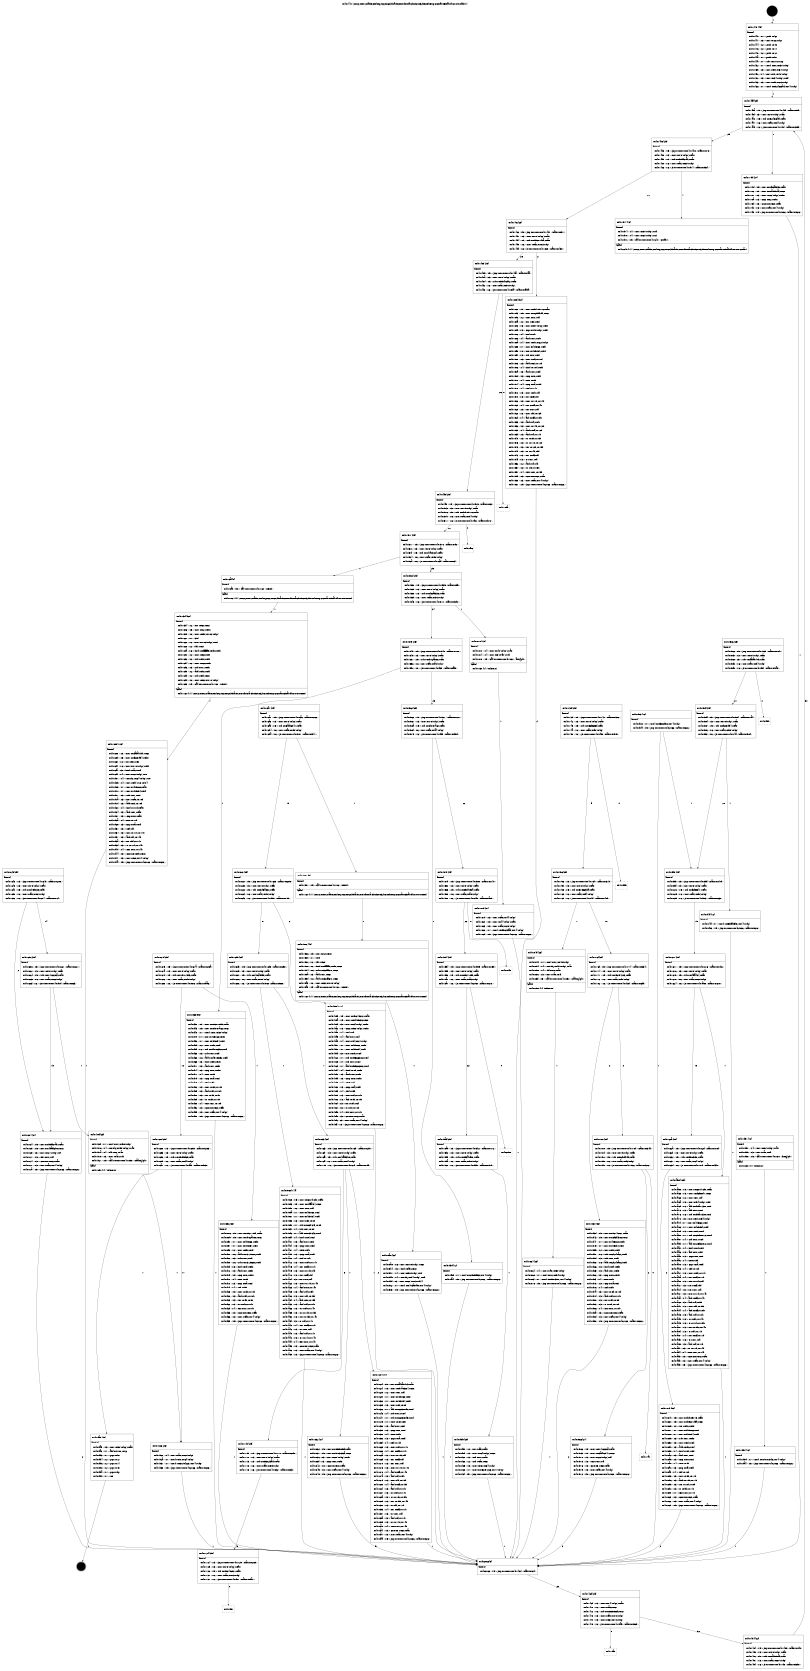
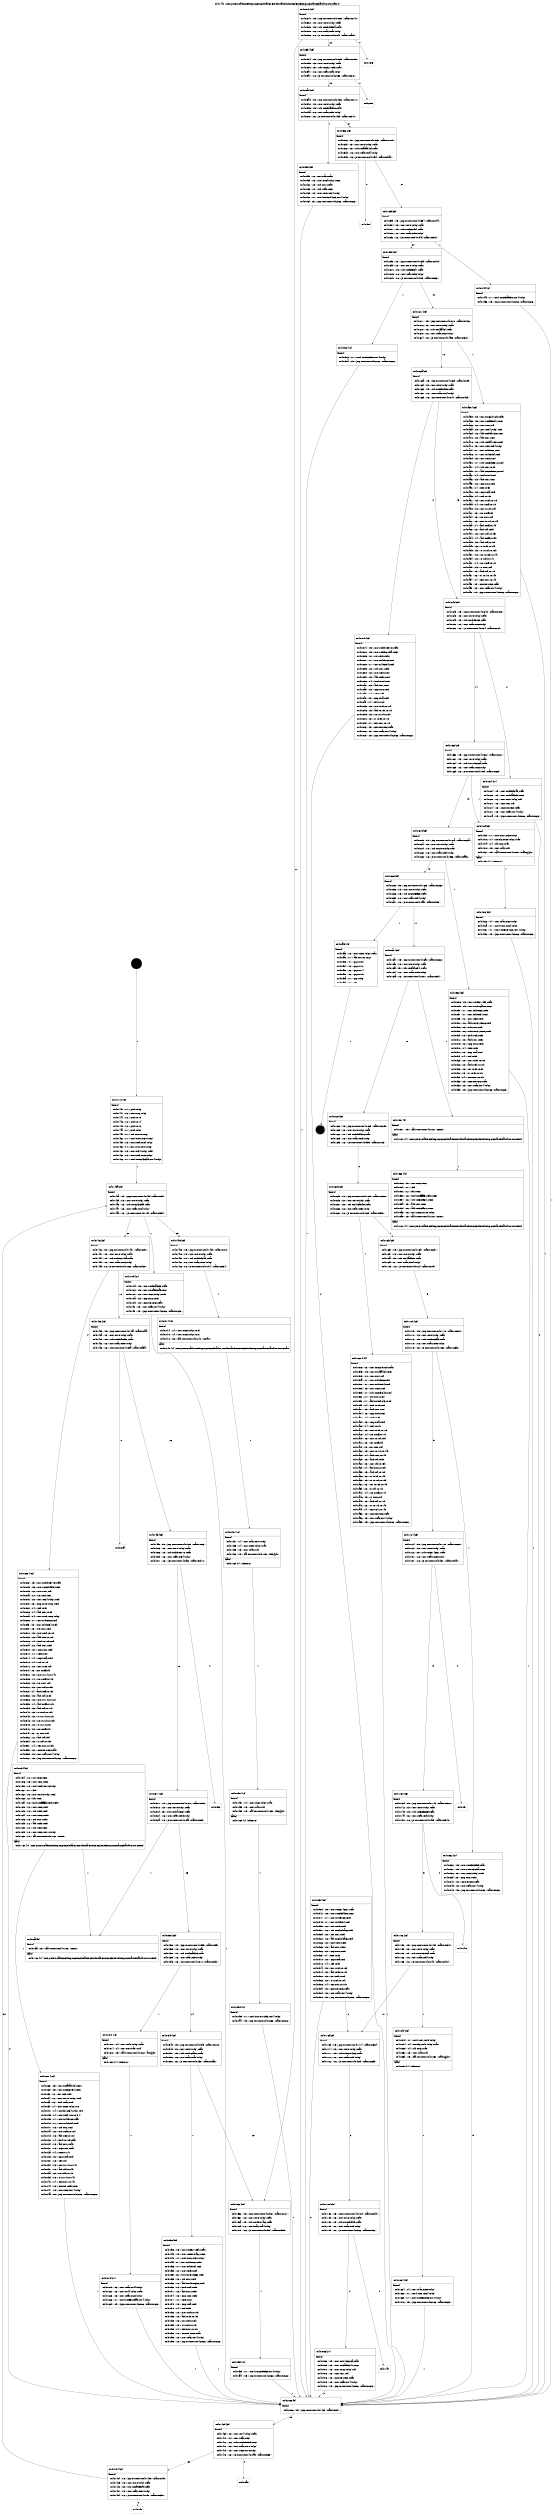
edge "0x4015ad [25]" -> "0x4015c6 [25]": added, label "21"
edge "0x4014b3 [25]" -> "0x4014cc [25]": now "0x40149a [25]" -> "0x4014cc [25]"
edge "0x40162a [25]" -> "0x401643 [25]": added, label "16"
edge "0x401caf [5]" -> "0x401cb4 [52]": reversed
edge "0x401b03 [12]" -> "0x4015f8 [25]": reversed
edge "0x401562 [25]" -> "0x40157b [25]": reversed
edge "0x40165c [25]" -> "0x401c04 [27]": now "0x40165c [25]" -> "0x401675 [25]"
node "0x401b95 [111]": removed
edge "0x40176f [25]" -> "0x401b3d [88]": reversed
node "0x4019ae [32]": removed
edge "0x4016f2 [25]" -> "0x401832 [27]": now "0x40170b [25]" -> "0x401832 [27]"
edge "0x40168e [25]" -> "0x401b26 [23]": now "0x40168e [25]" -> "0x4016a7 [25]"
node "0x401c1f [144]": removed
node "0x401d81 [16]": added
edge "0x401724 [25]" -> "0x40173d [25]": added, label "5"
node "0x4017f8": added
